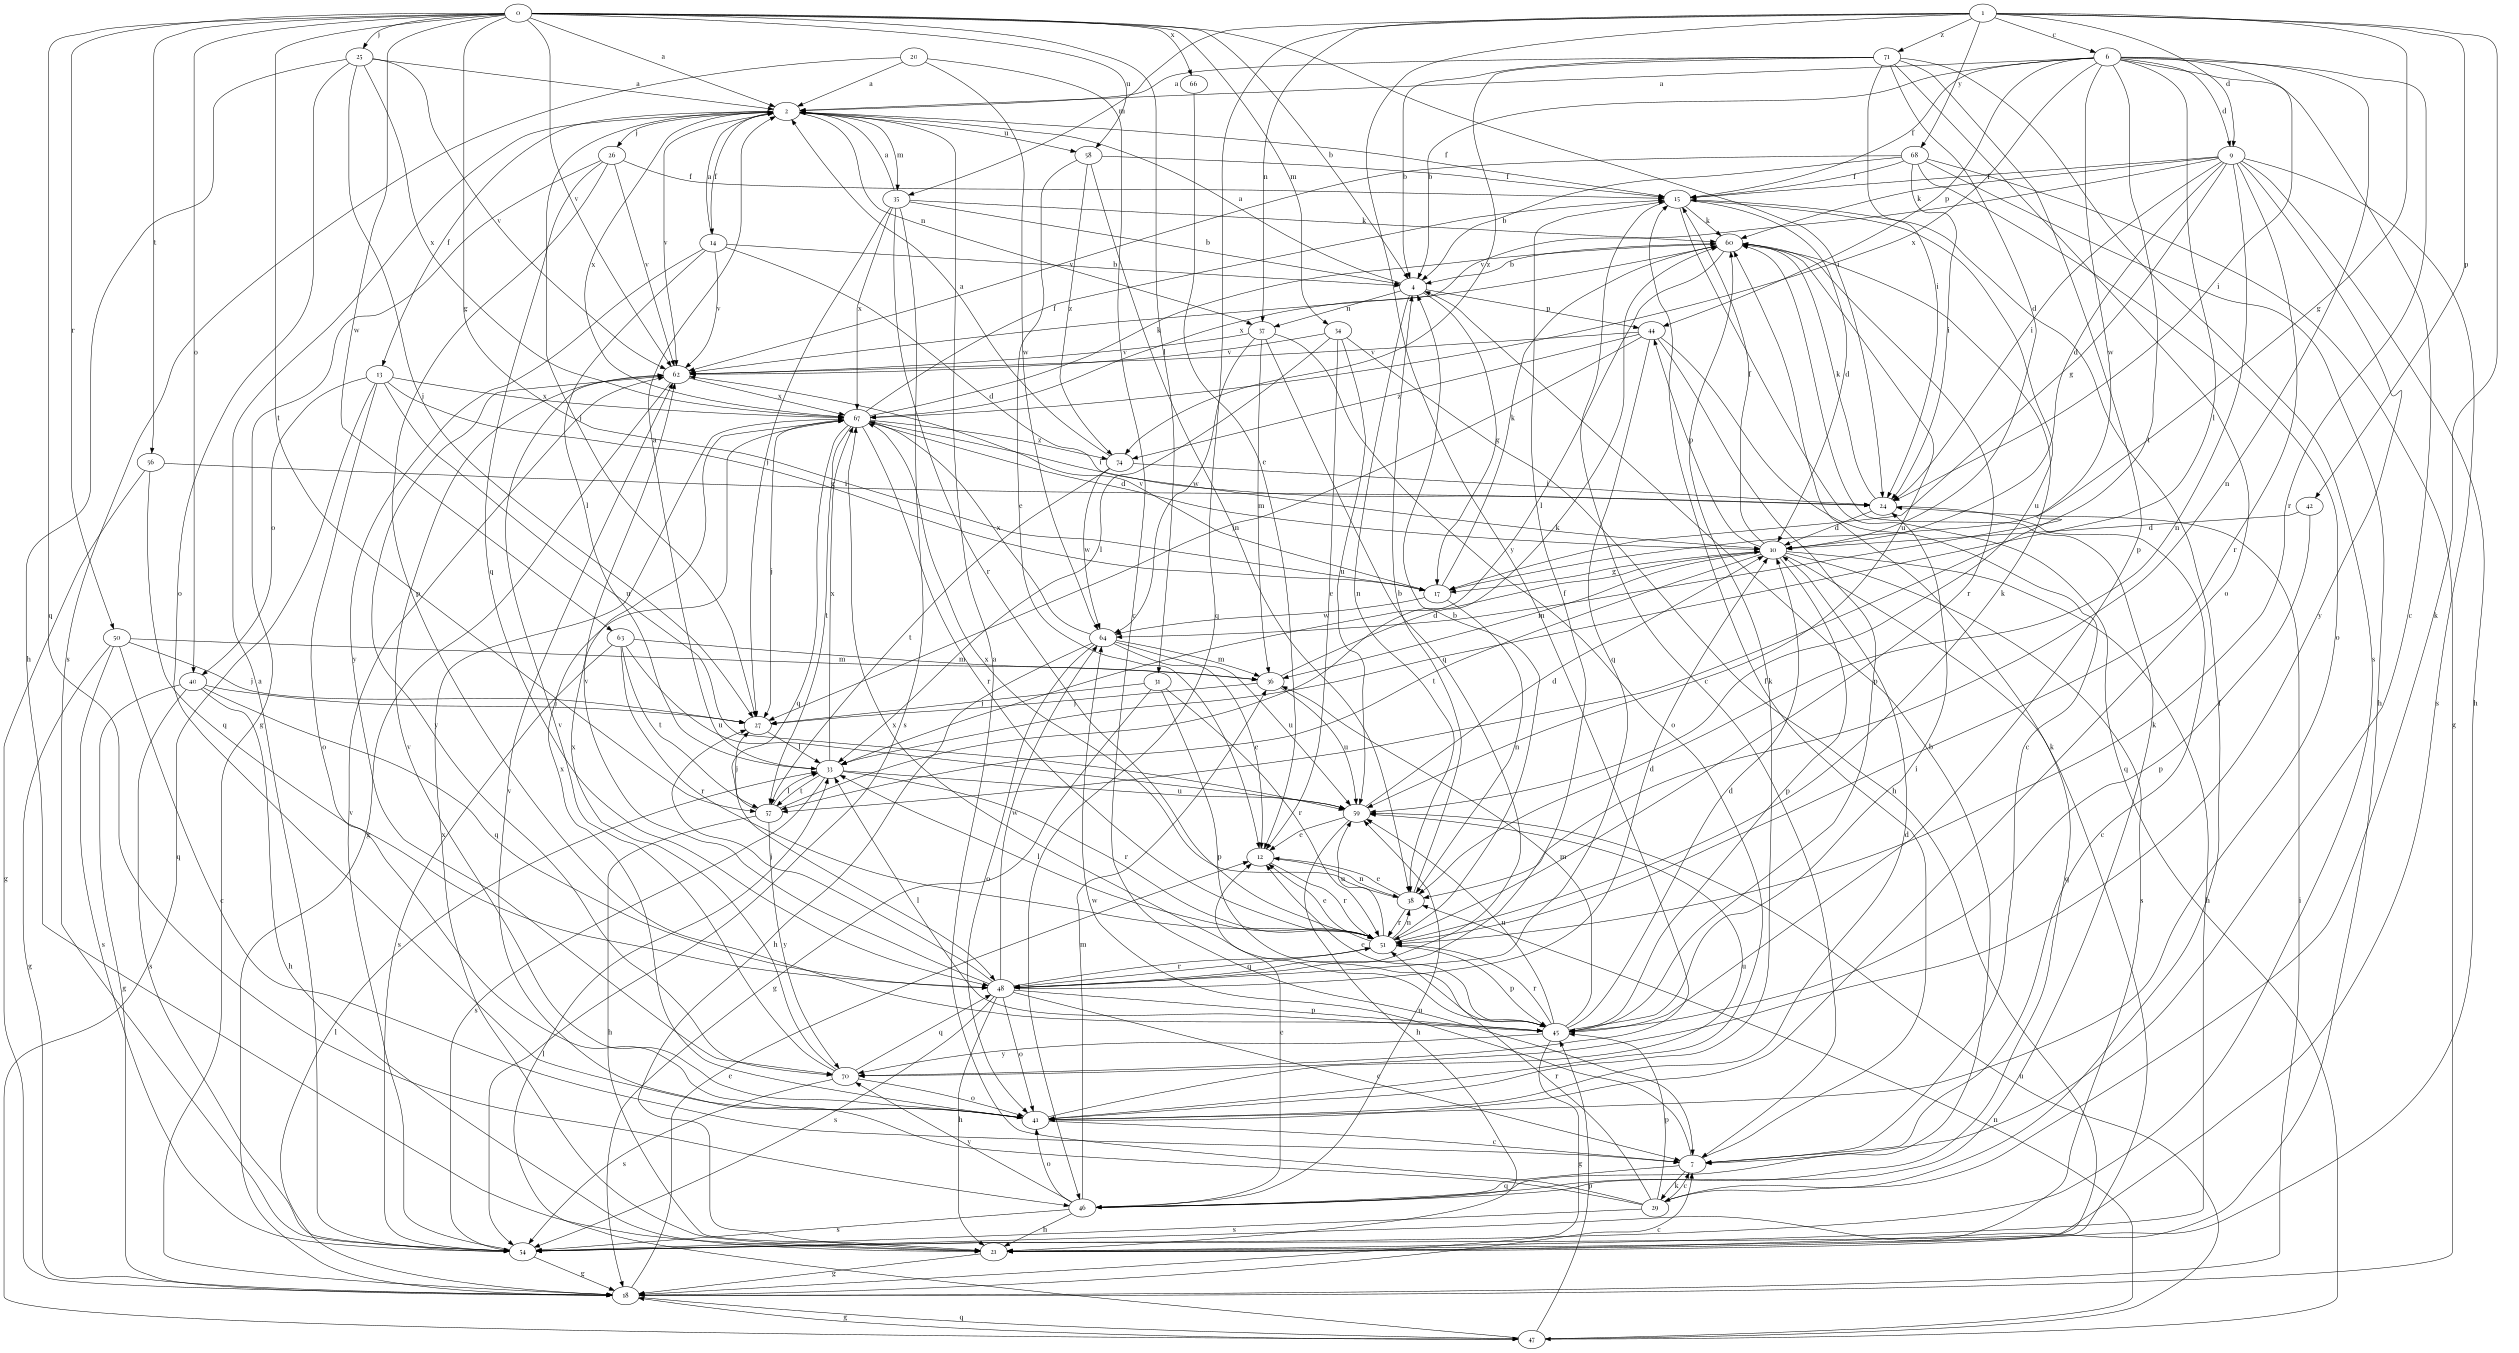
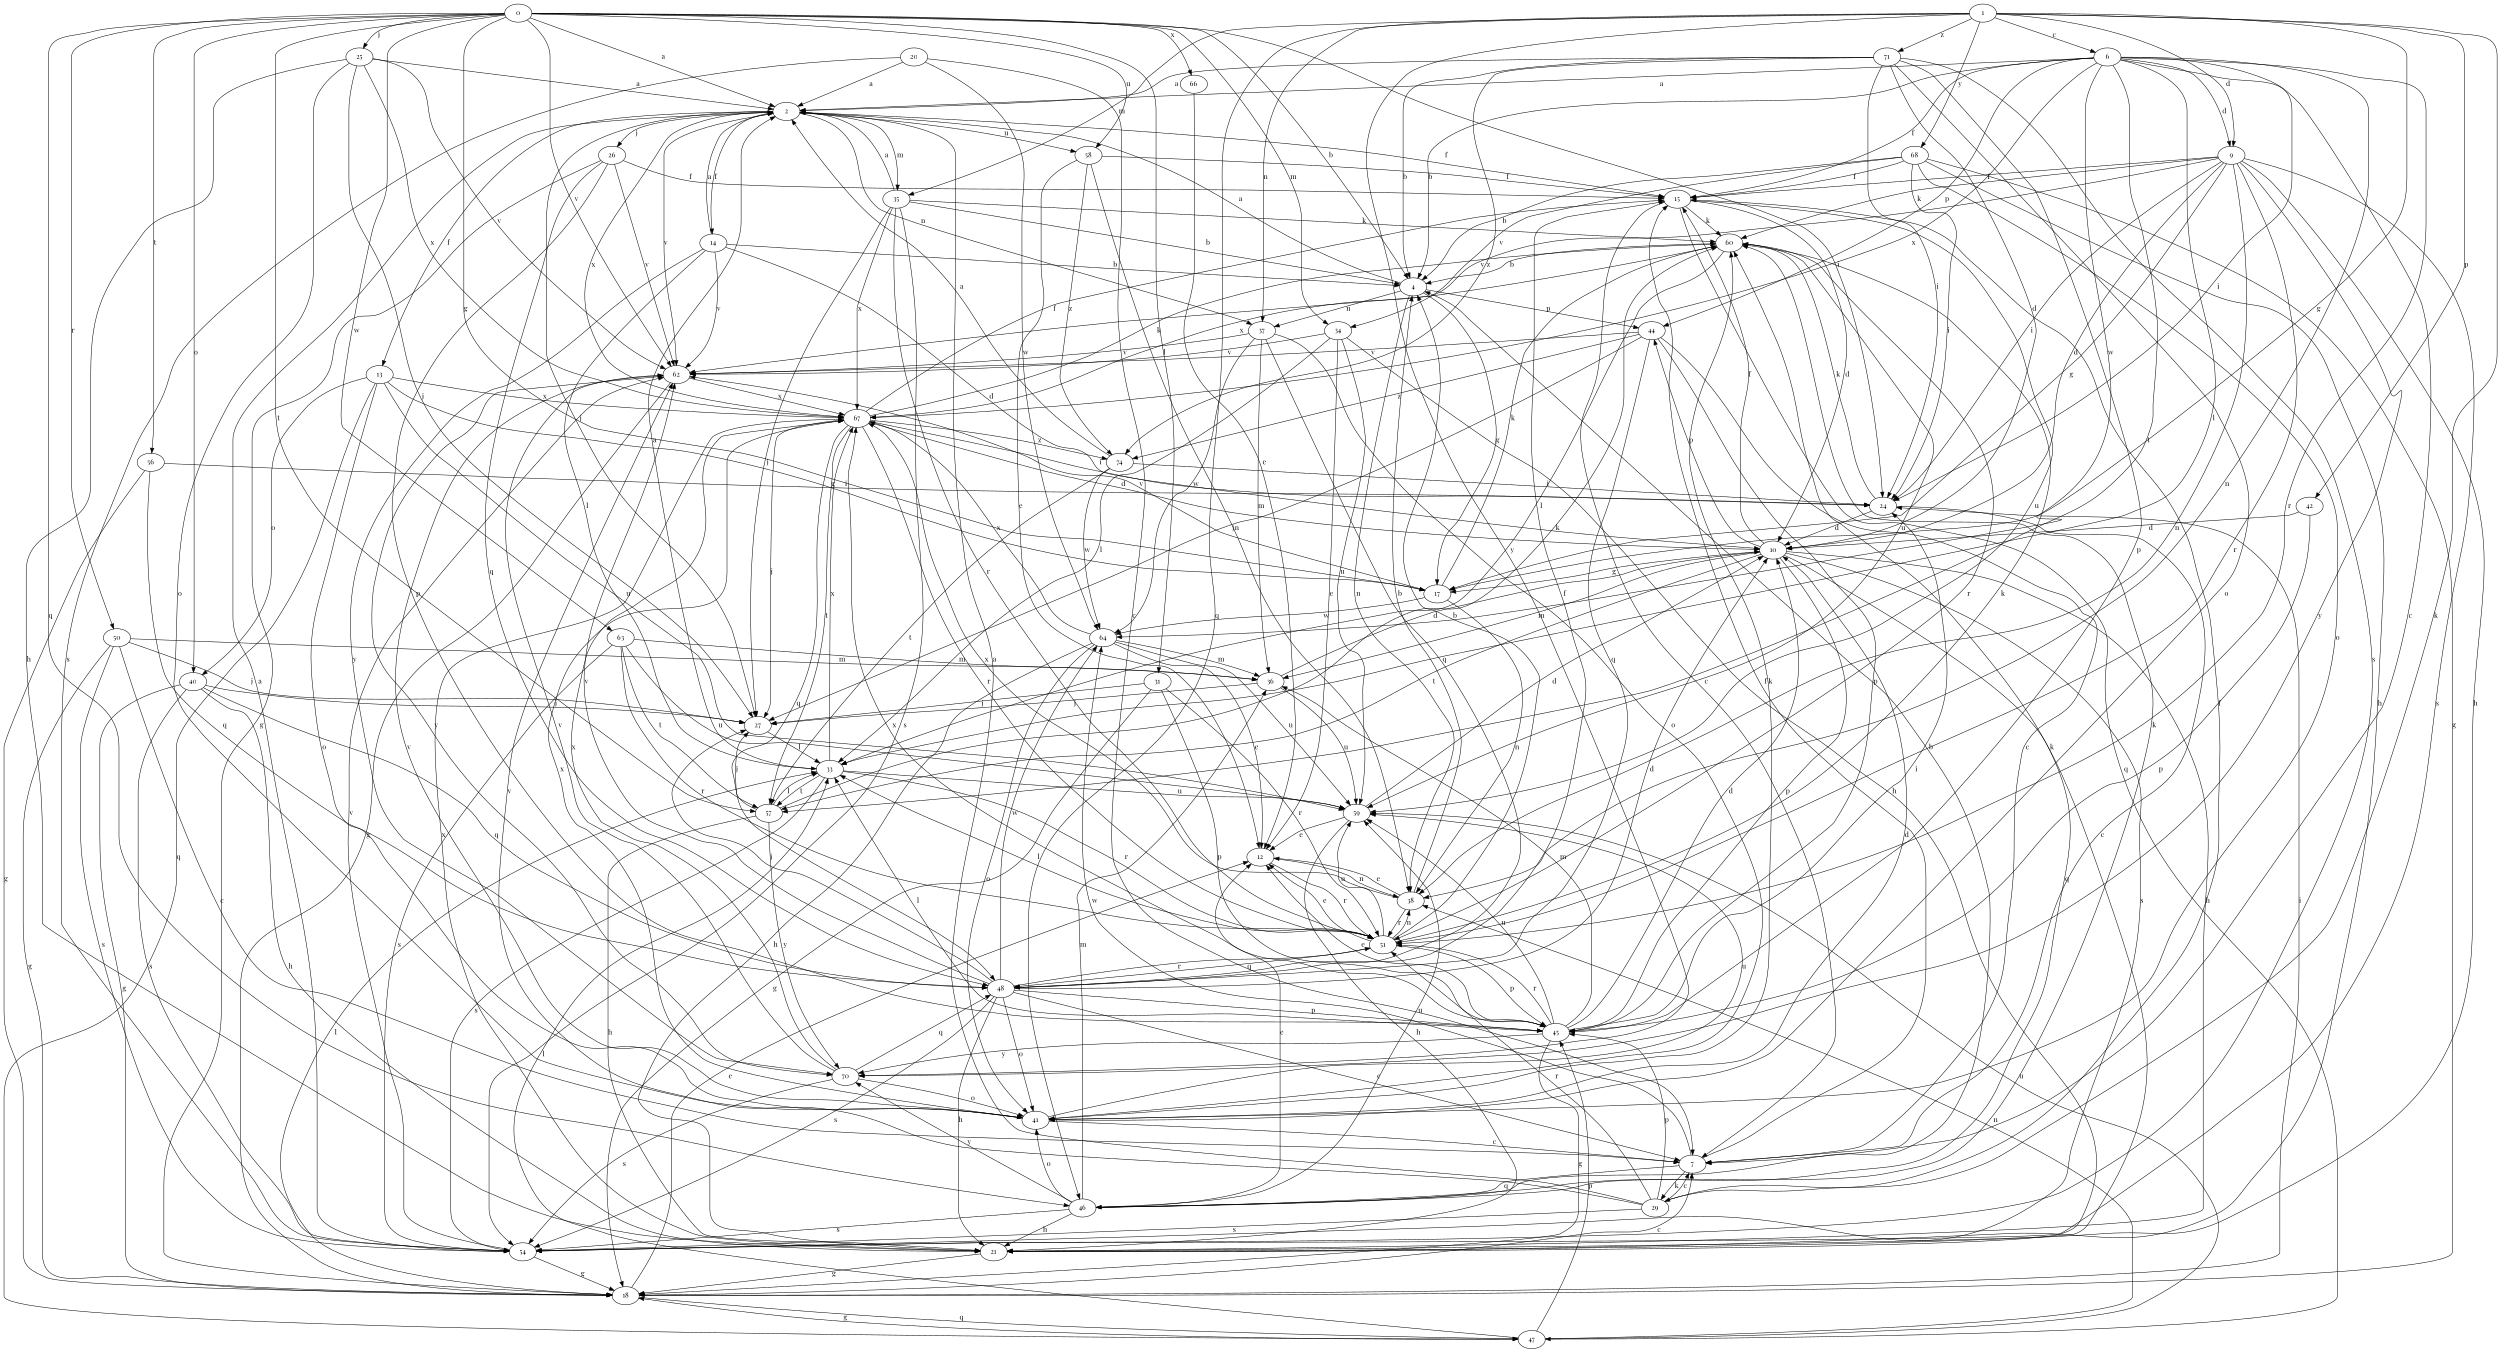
edge "68" -> "62": now "68" -> "34"
